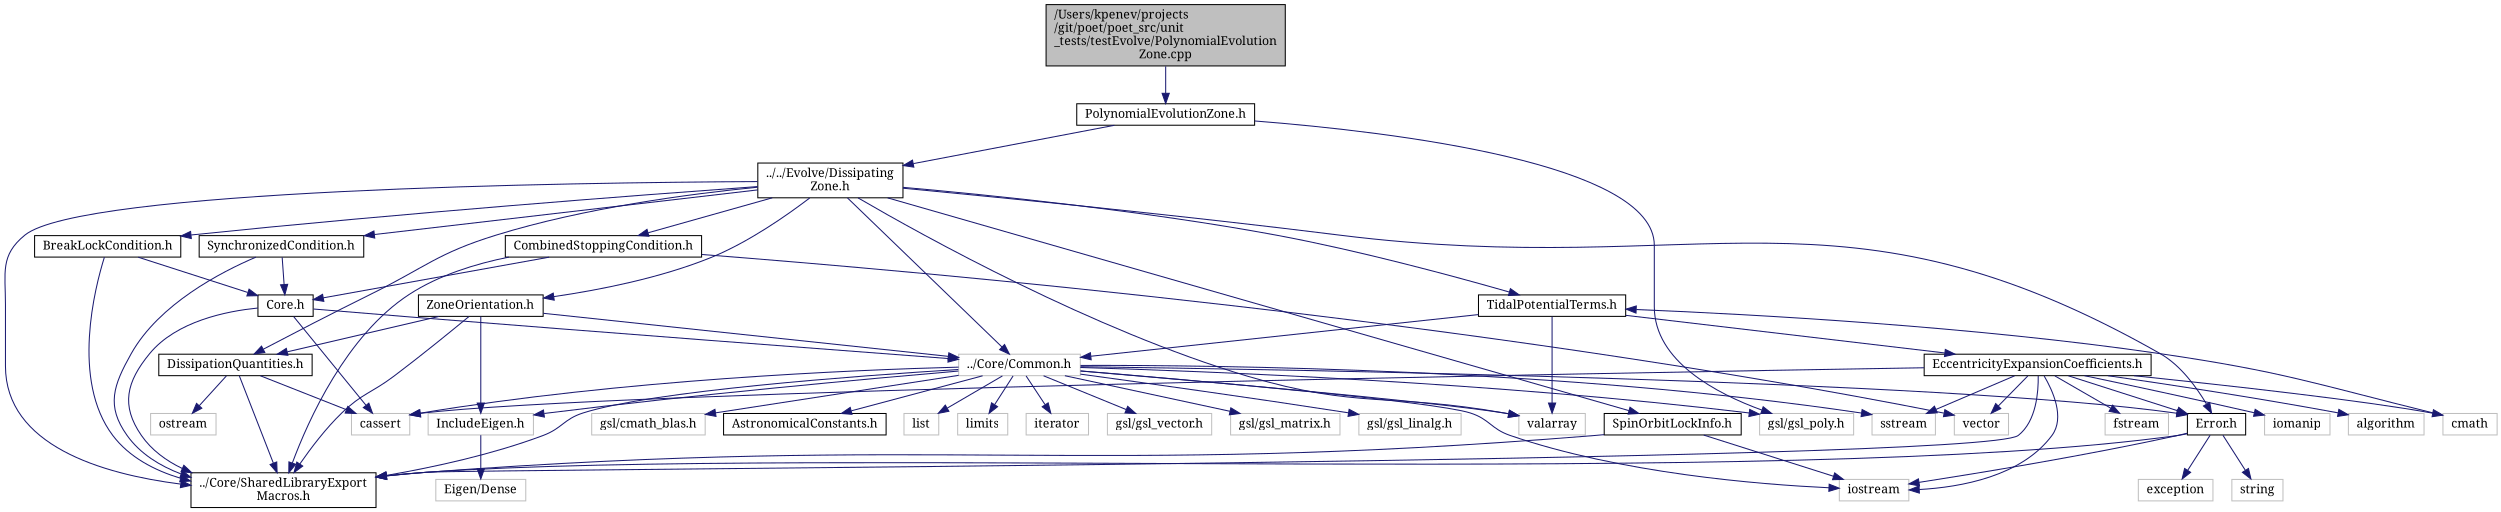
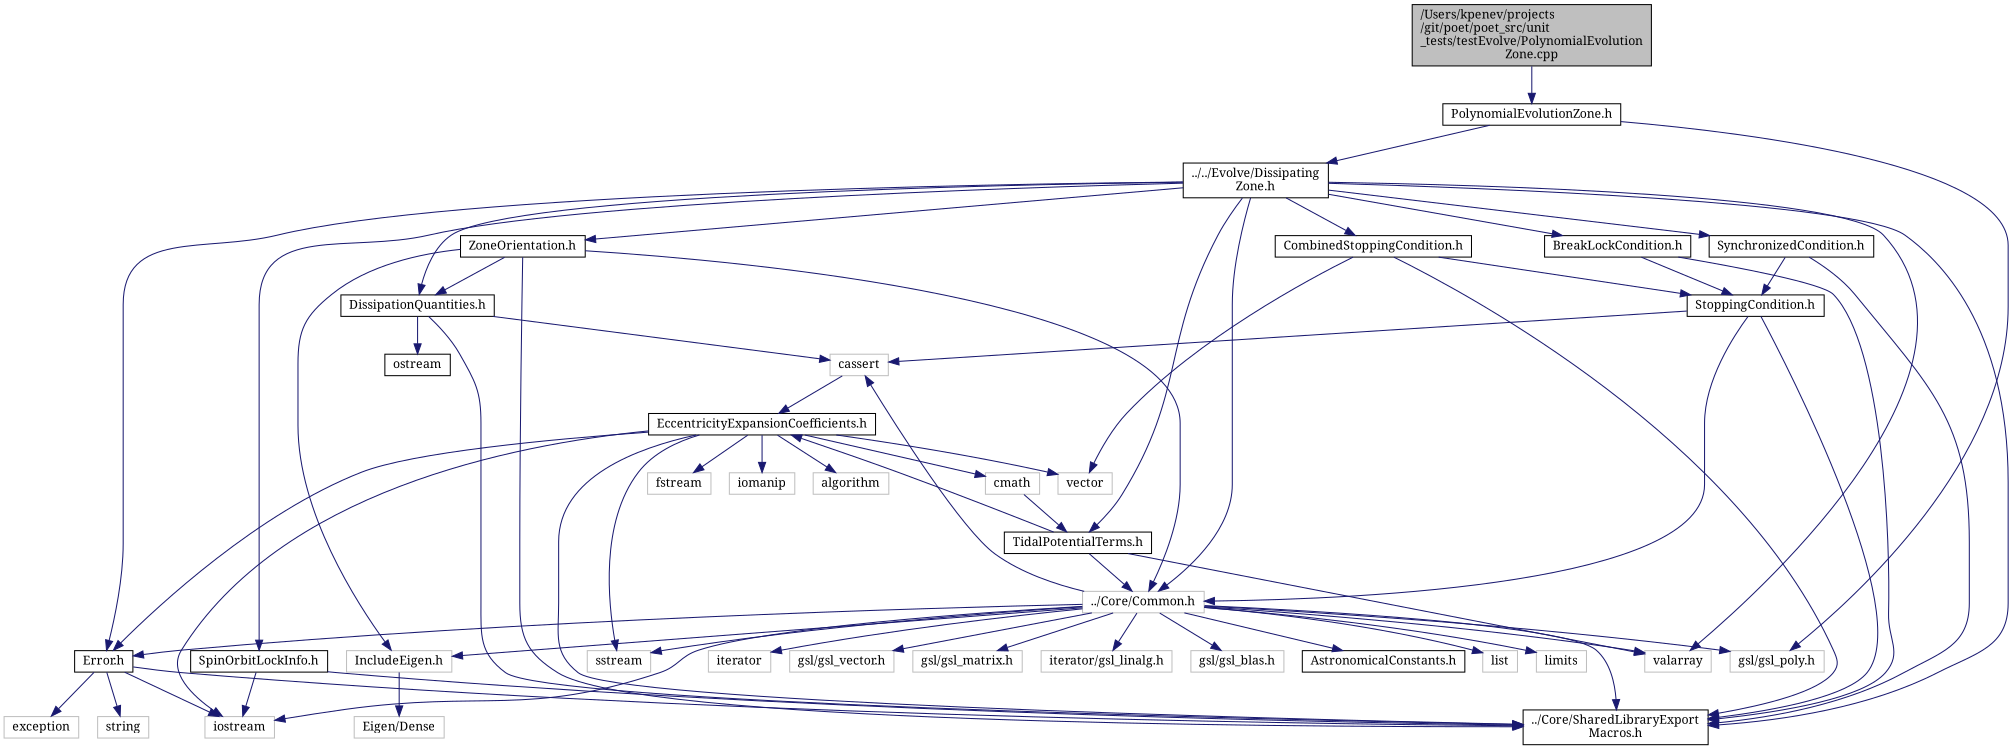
node "Core.h": label "Core.h" -> "StoppingCondition.h"
edge "EccentricityExpansionCoefficients.h" -> "cassert": reversed
node "ostream": color grey75 -> black
node "gsl/cmath_blas.h": label "gsl/cmath_blas.h" -> "gsl/gsl_blas.h"
node "gsl/gsl_linalg.h": label "gsl/gsl_linalg.h" -> "iterator/gsl_linalg.h"
